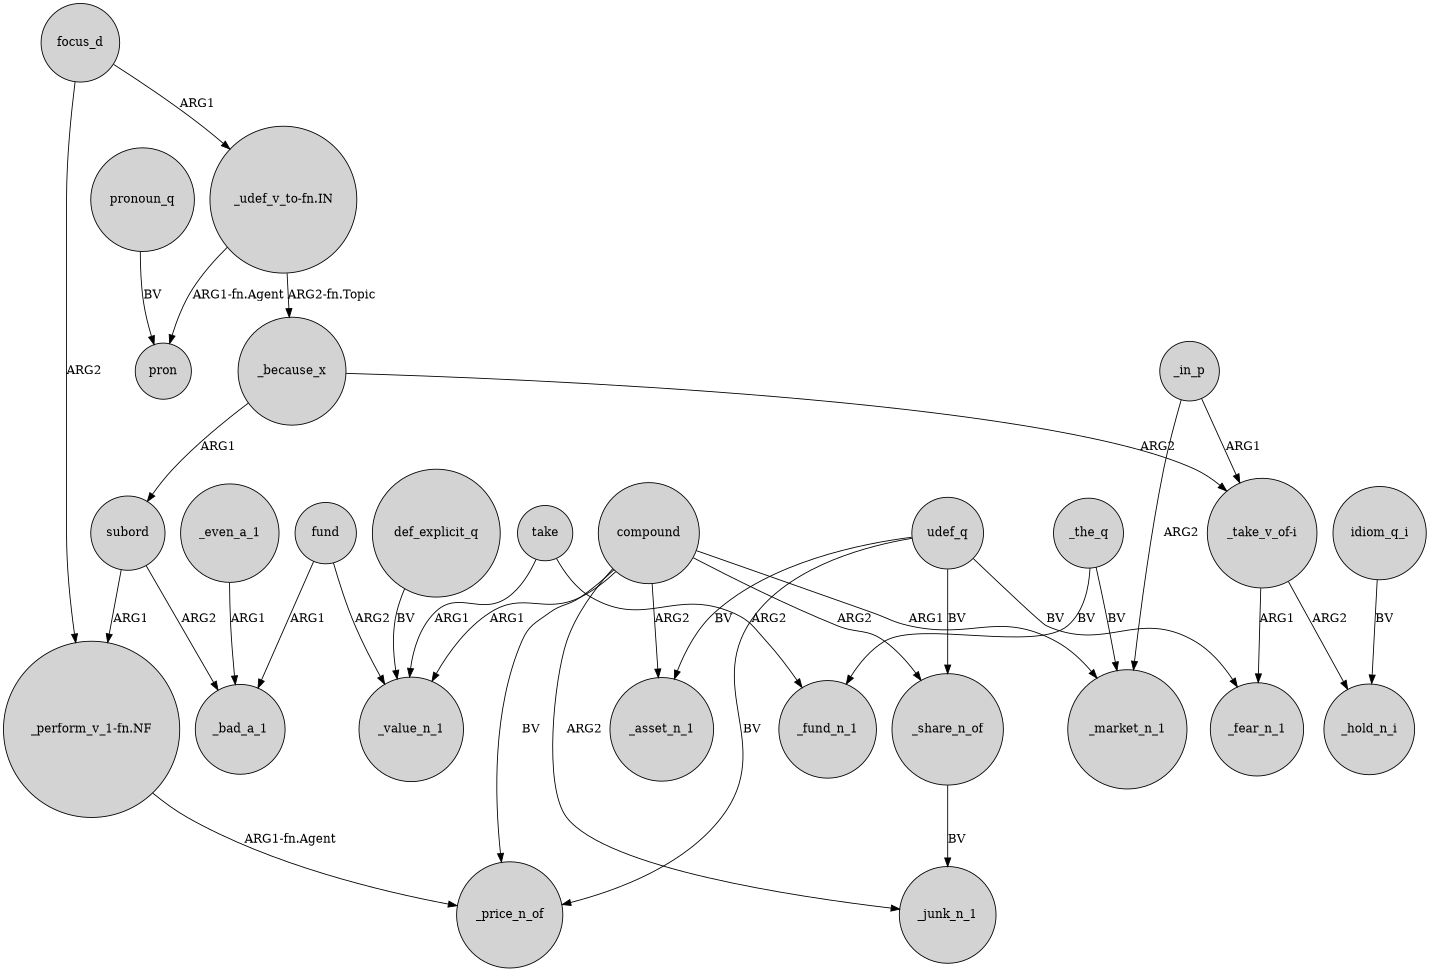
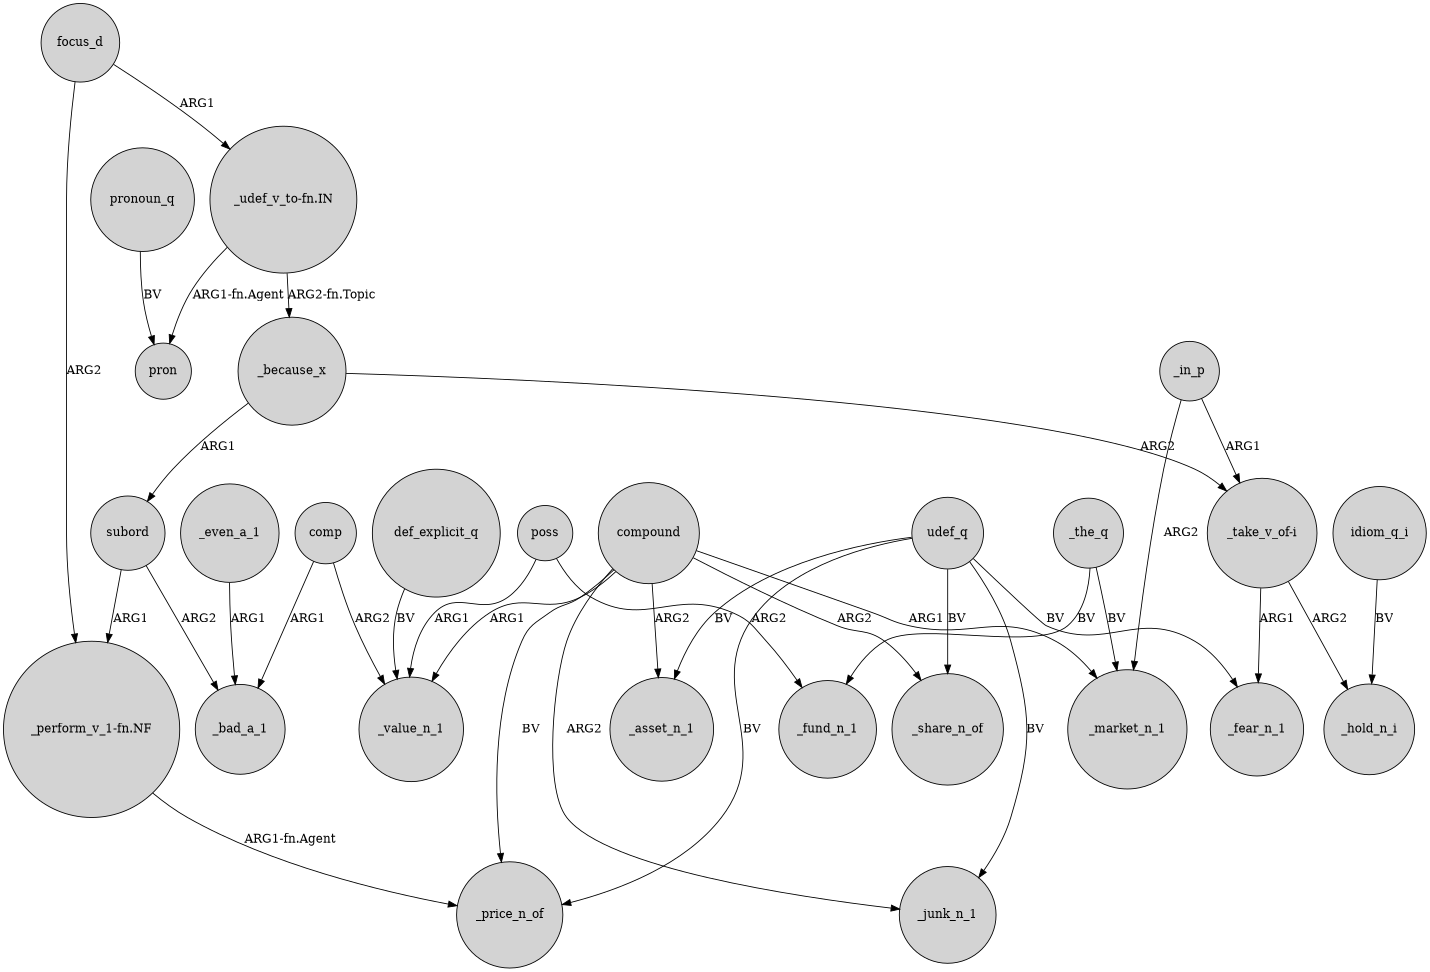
node "fund": label "fund" -> "comp"
node "take": label "take" -> "poss"
edge "_share_n_of" -> "_junk_n_1": now "udef_q" -> "_junk_n_1"
